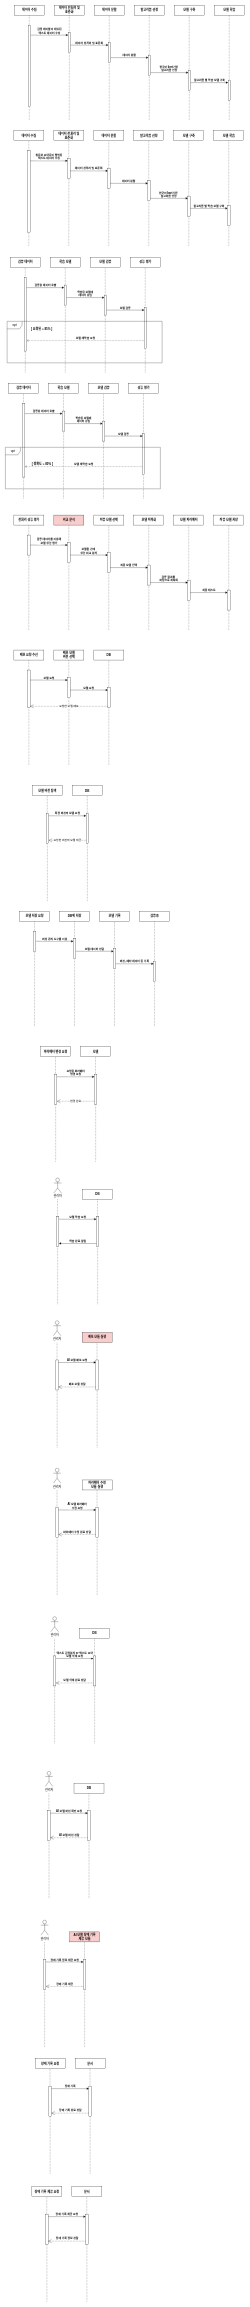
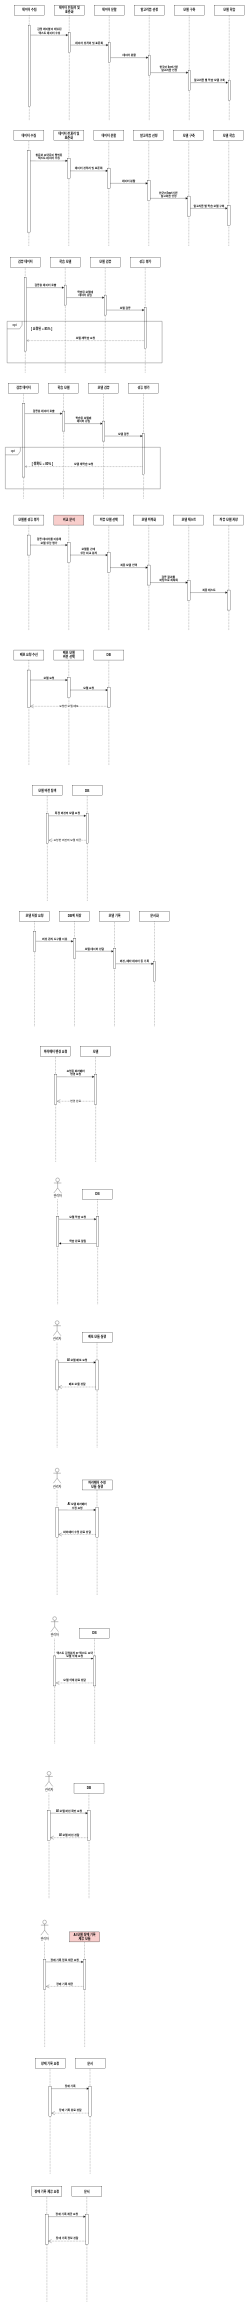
node "전처리 성능 평가": label "전처리 성능 평가" -> "모델별 성능 평가"
node "모델 파라매터": label "모델 파라매터" -> "모델 테스트"
node "검증용": label "검증용" -> "문서화"
node "배포 모듈 실행": fillcolor #f8cecc -> #ffffff
